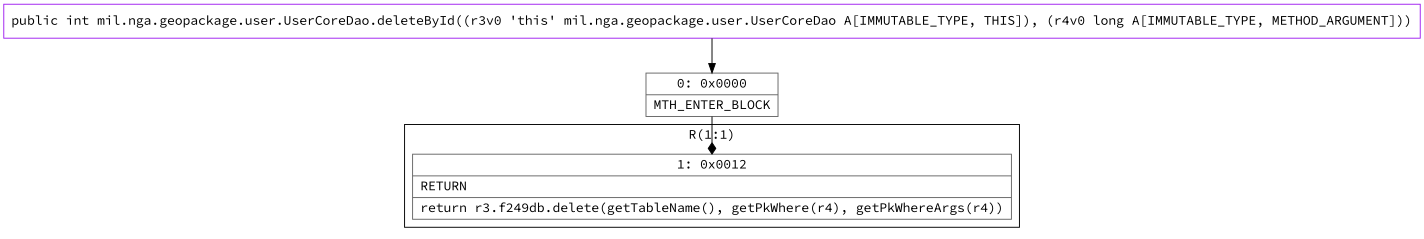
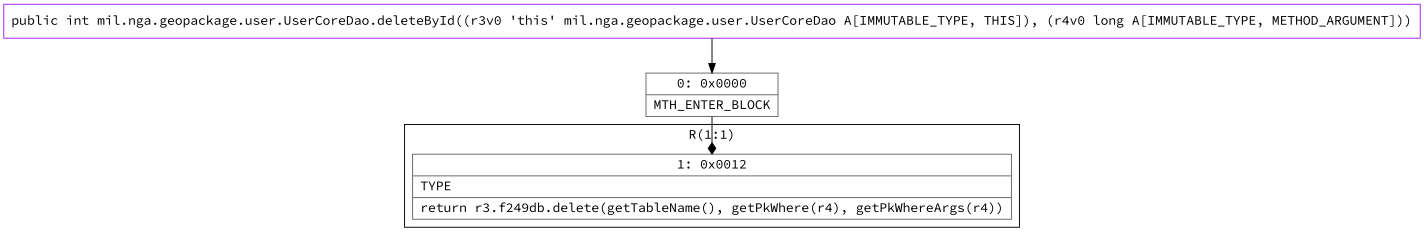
node "1: 0x0012": text "RETURN" -> "TYPE"
